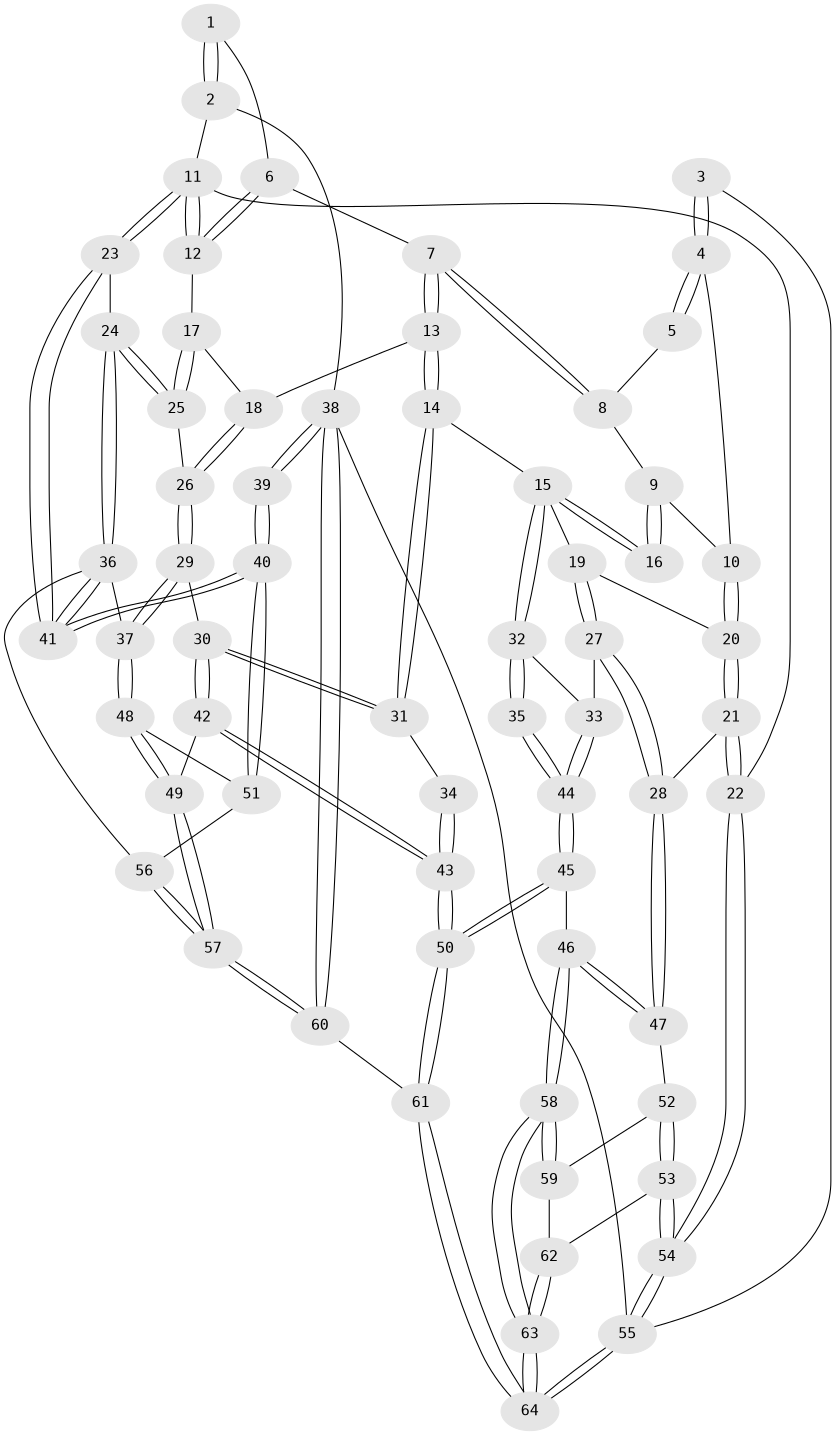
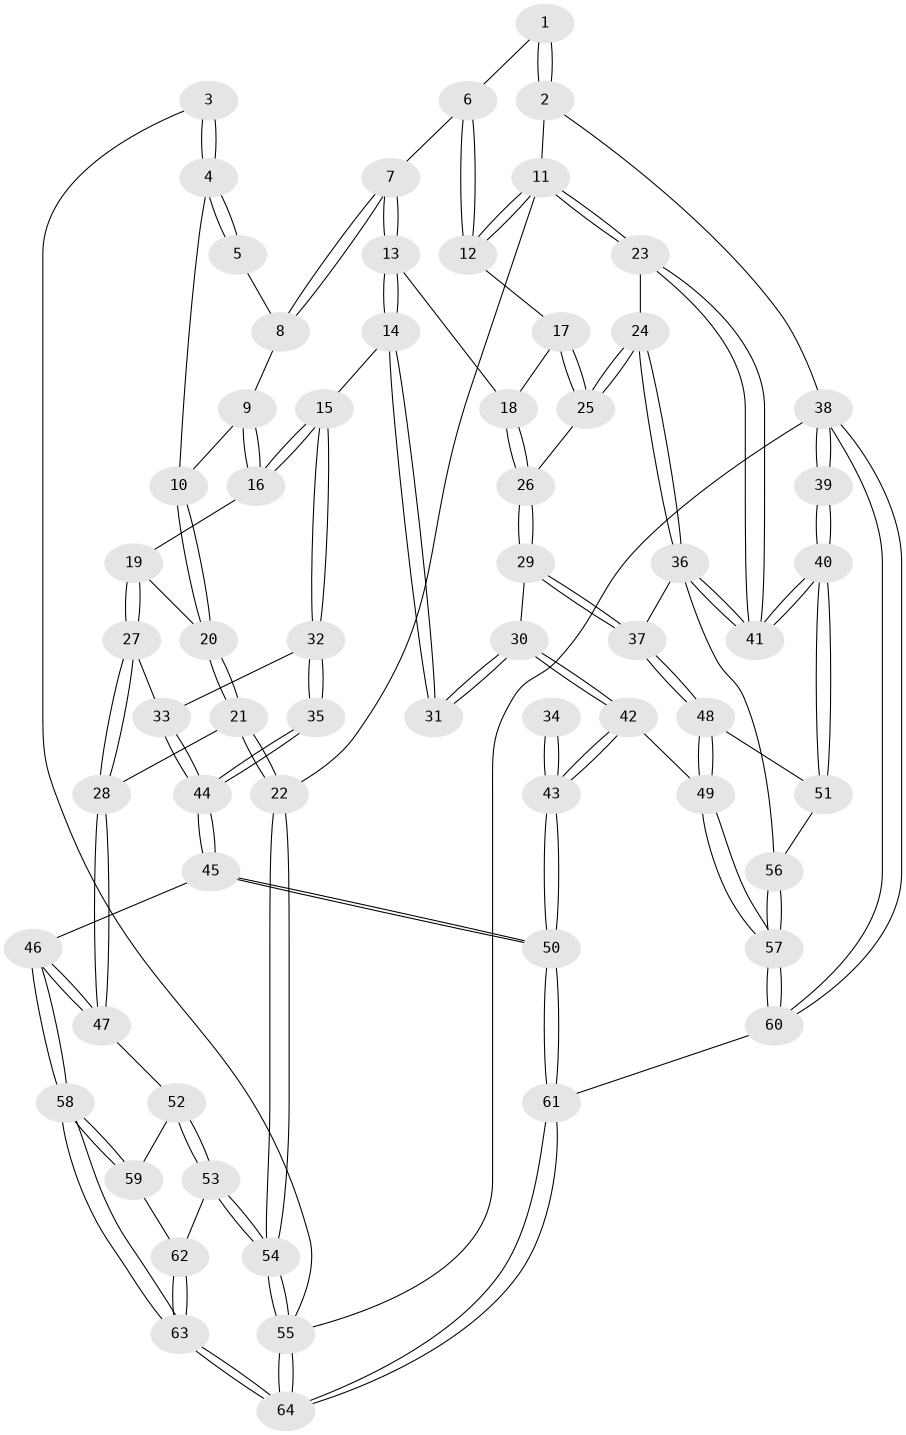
edge "15" -- "19": now "16" -- "19"
edge "31" -- "34": removed
